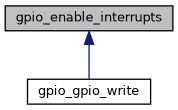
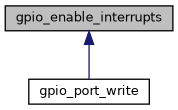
node "gpio_gpio_write": label "gpio_gpio_write" -> "gpio_port_write"
